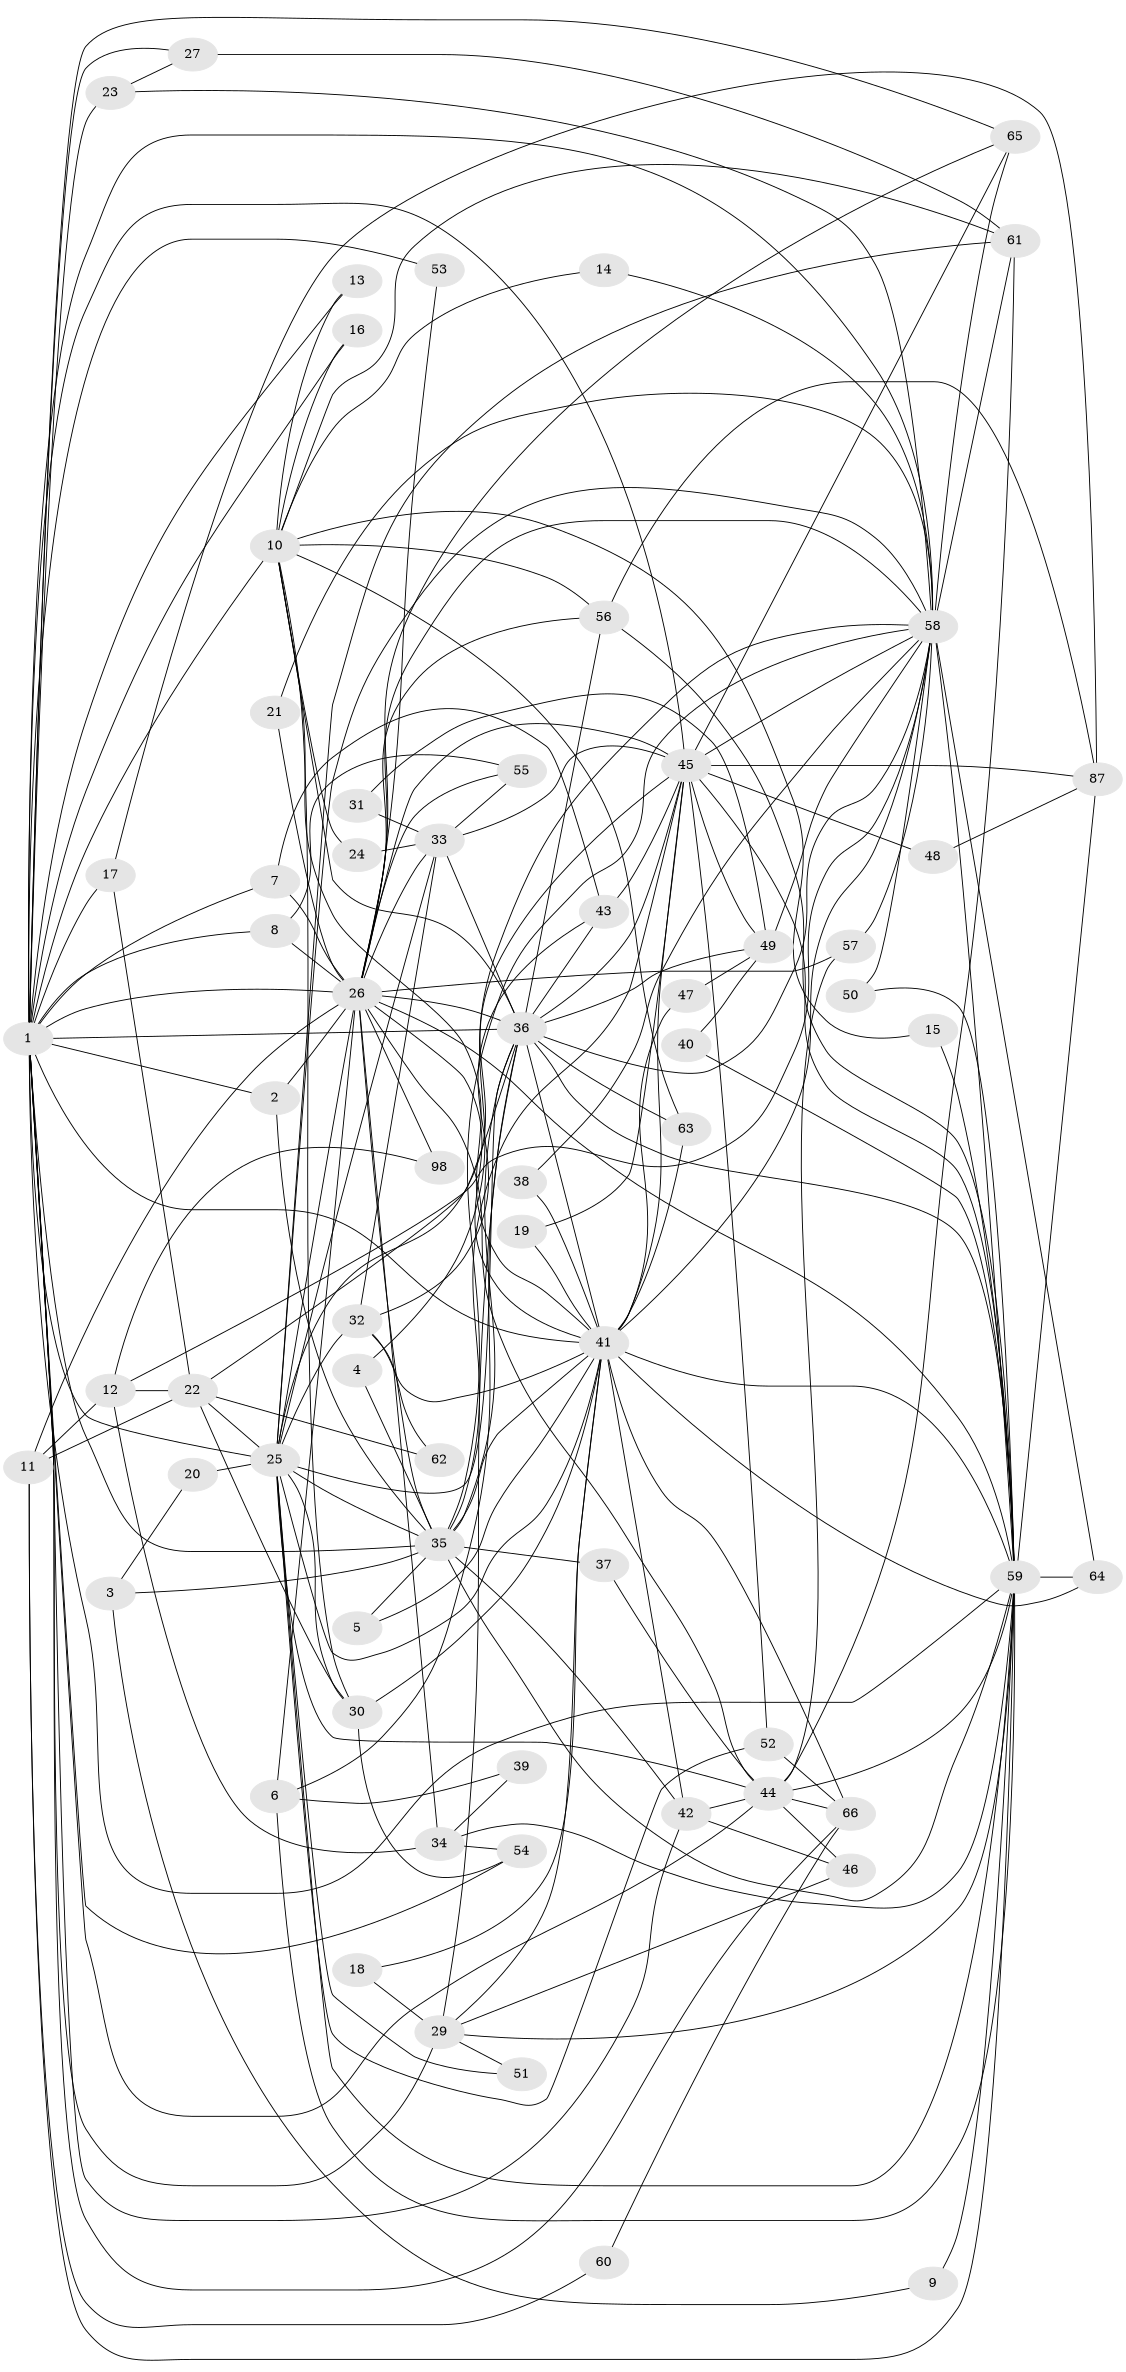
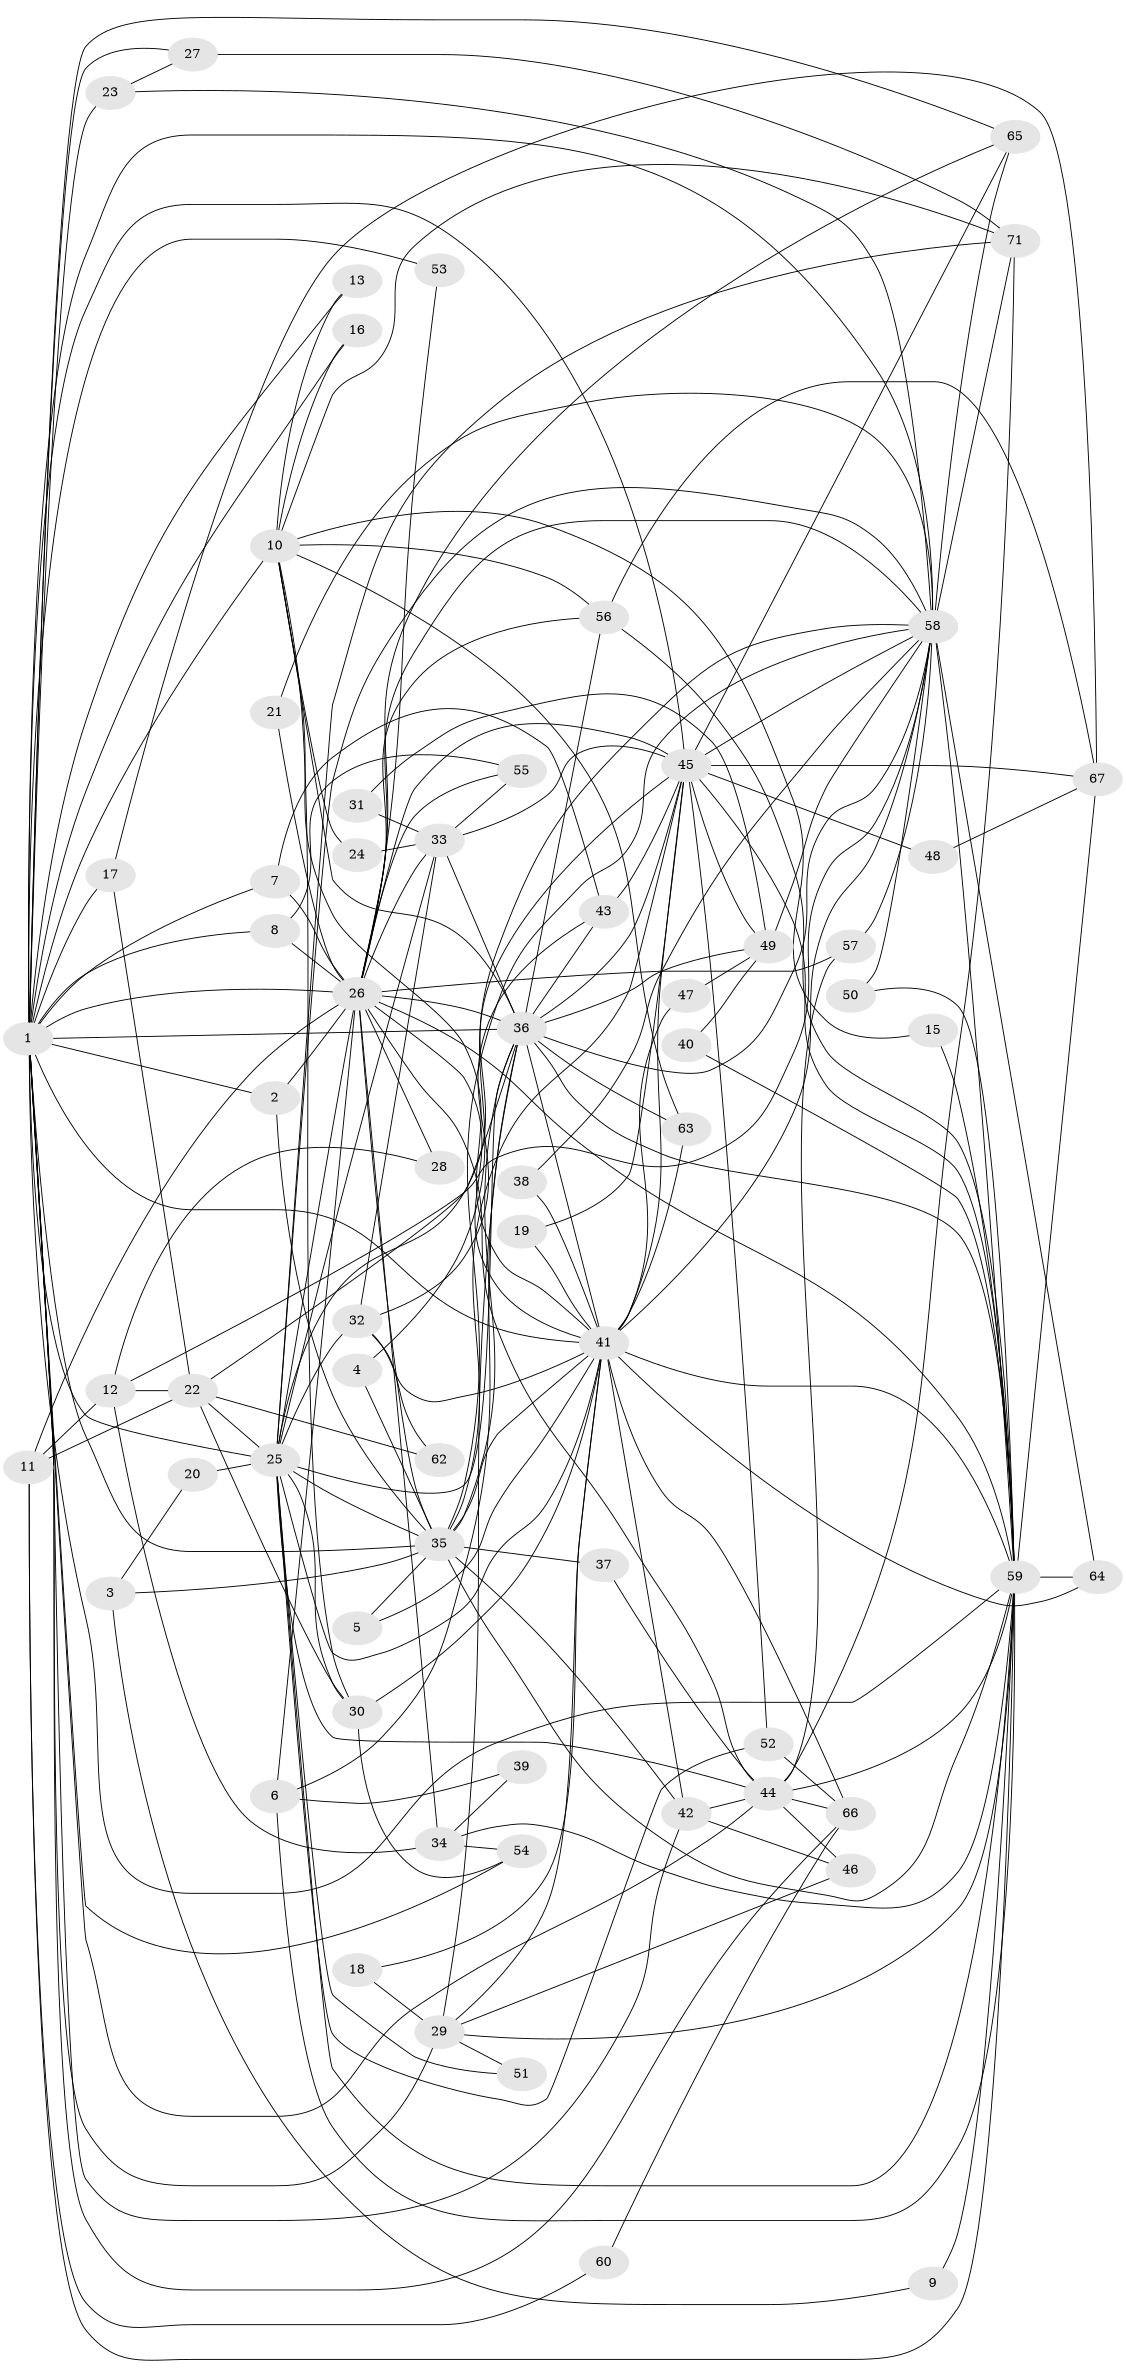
node "61": label "61" -> "71"
node "14": removed
node "87": label "87" -> "67"
node "98": label "98" -> "28"
